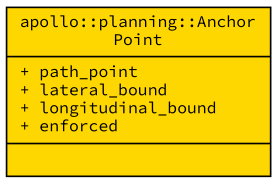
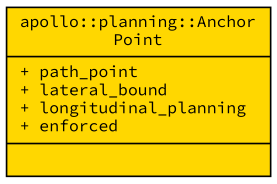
node "apollo::planning::Anchor": text "+ longitudinal_bound" -> "+ longitudinal_planning"
